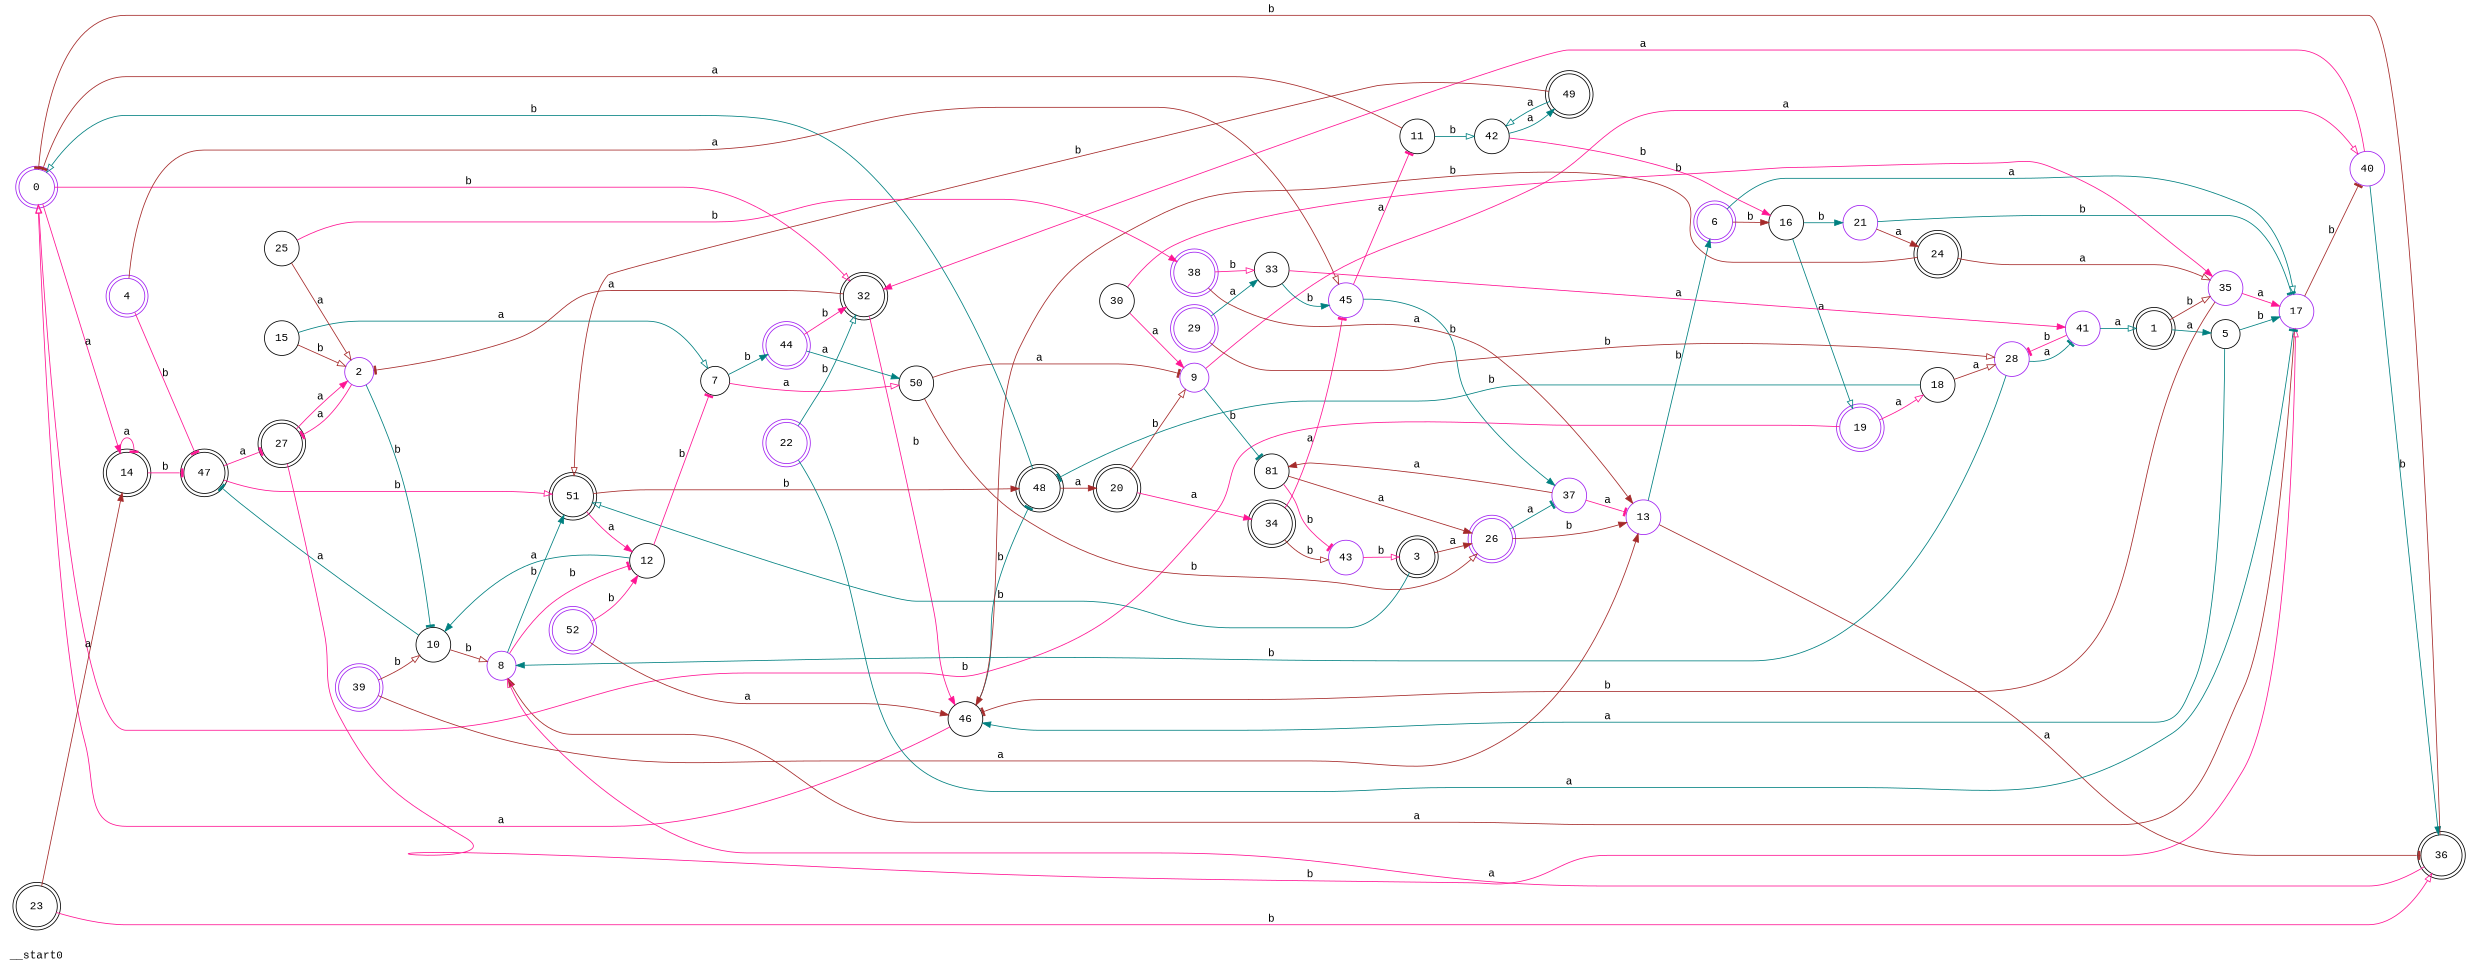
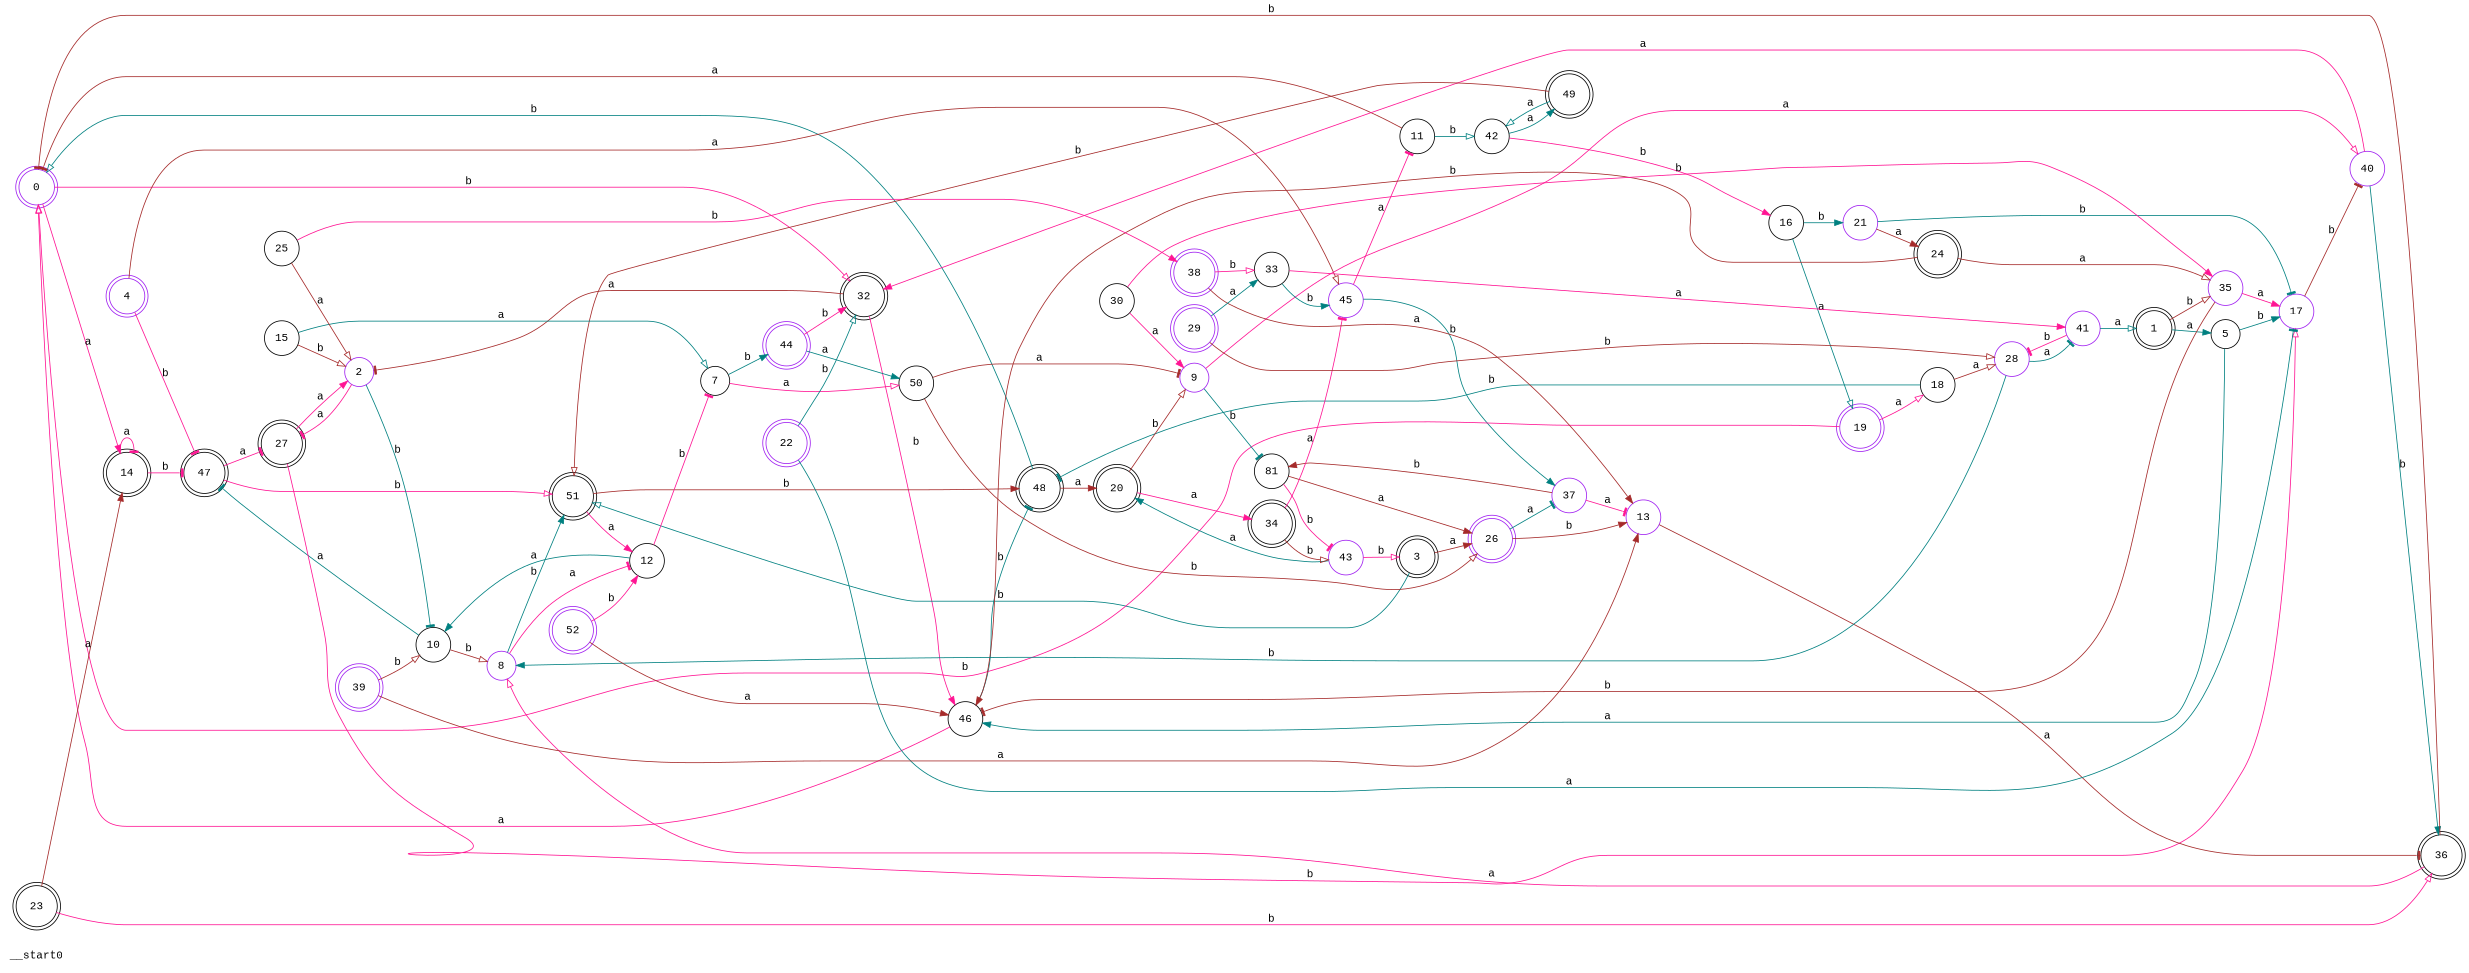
node "6": removed
edge "37" -> "81": label "a" -> "b"
edge "43" -> "20": added, label "a"
edge "8" -> "12": label "b" -> "a"
edge "17" -> "8": removed, label "a"
